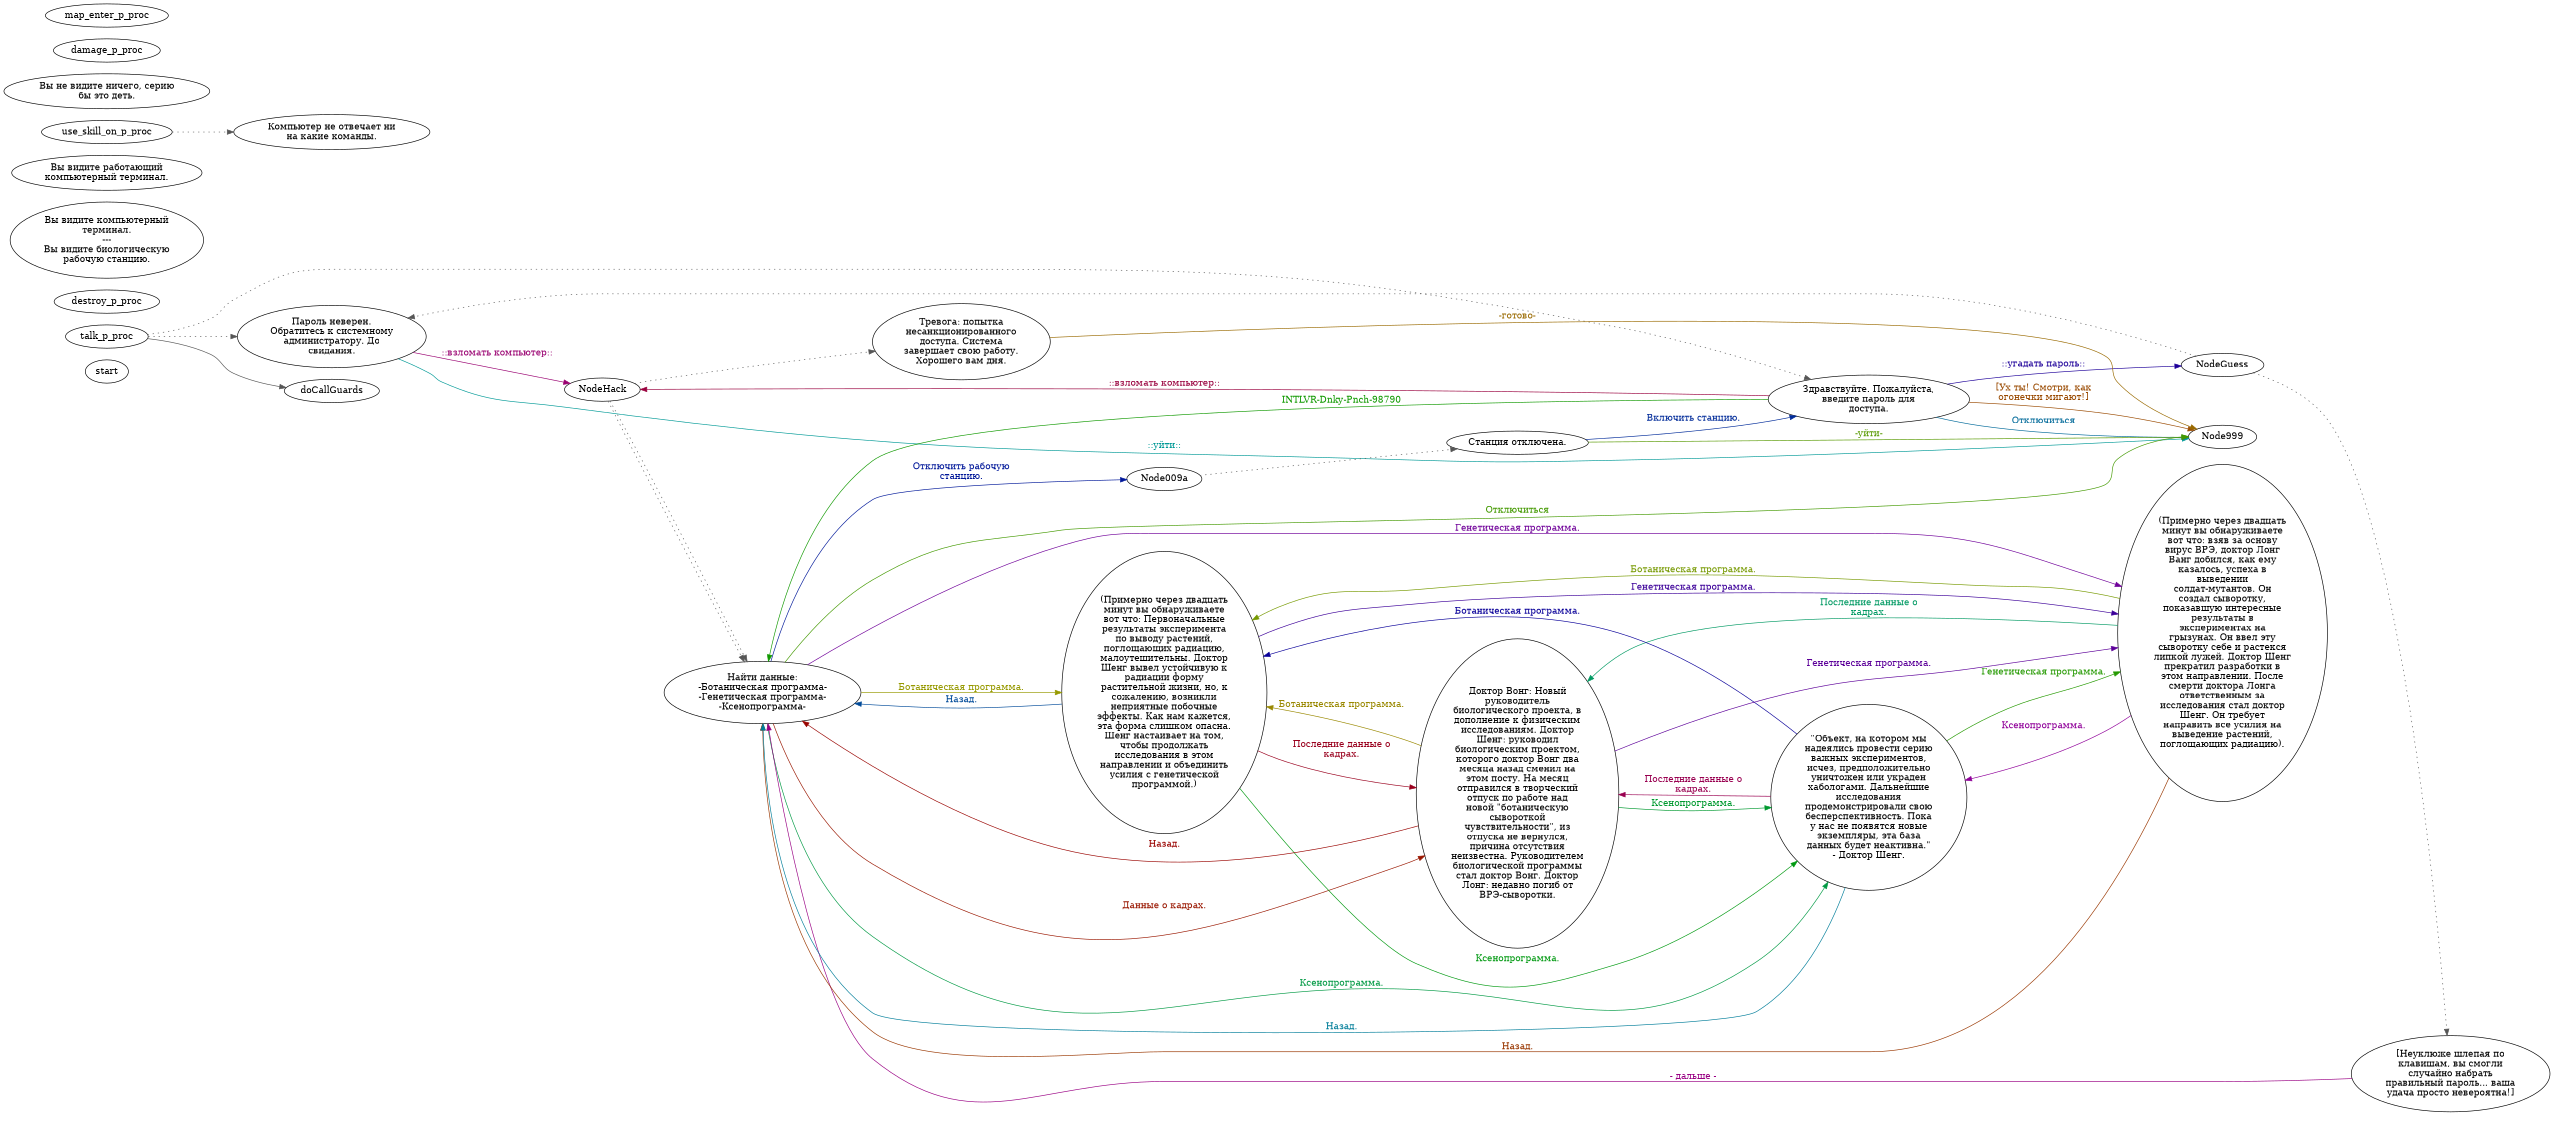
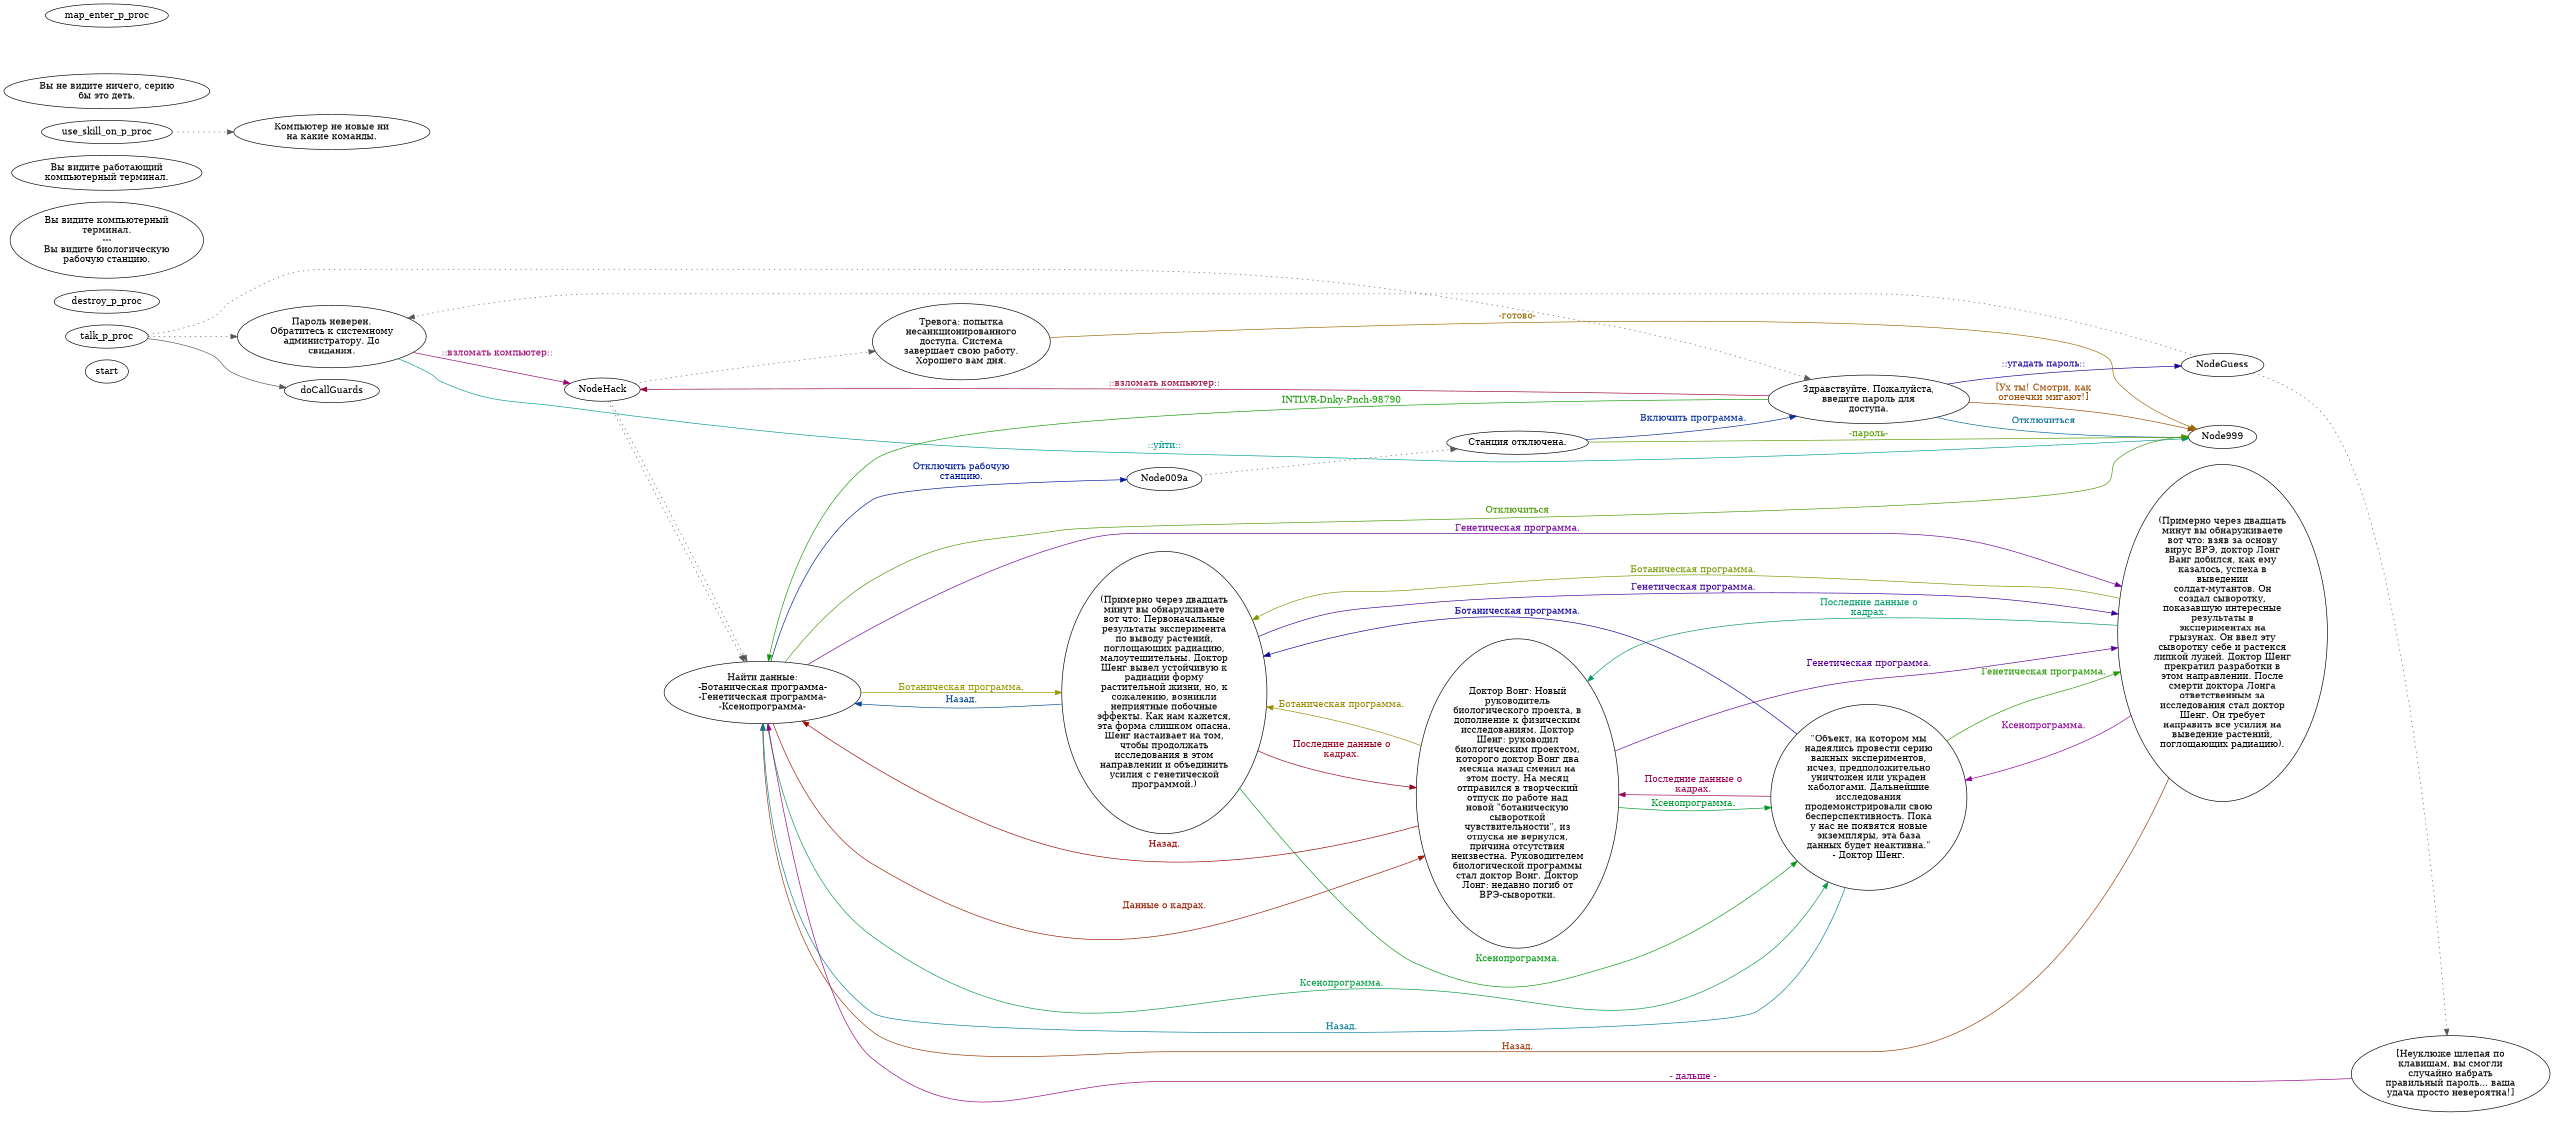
node "damage_p_proc": removed
node "Компьютер не отвечает ни на какие команды.": label "Компьютер не отвечает ни на какие команды." -> "Компьютер не новые ни на какие команды."
edge "Станция отключена." -> "Здравствуйте. Пожалуйста, введите пароль для доступа.": label "Включить станцию." -> "Включить программа."
edge "Станция отключена." -> "Node999": label "-уйти-" -> "-пароль-"
